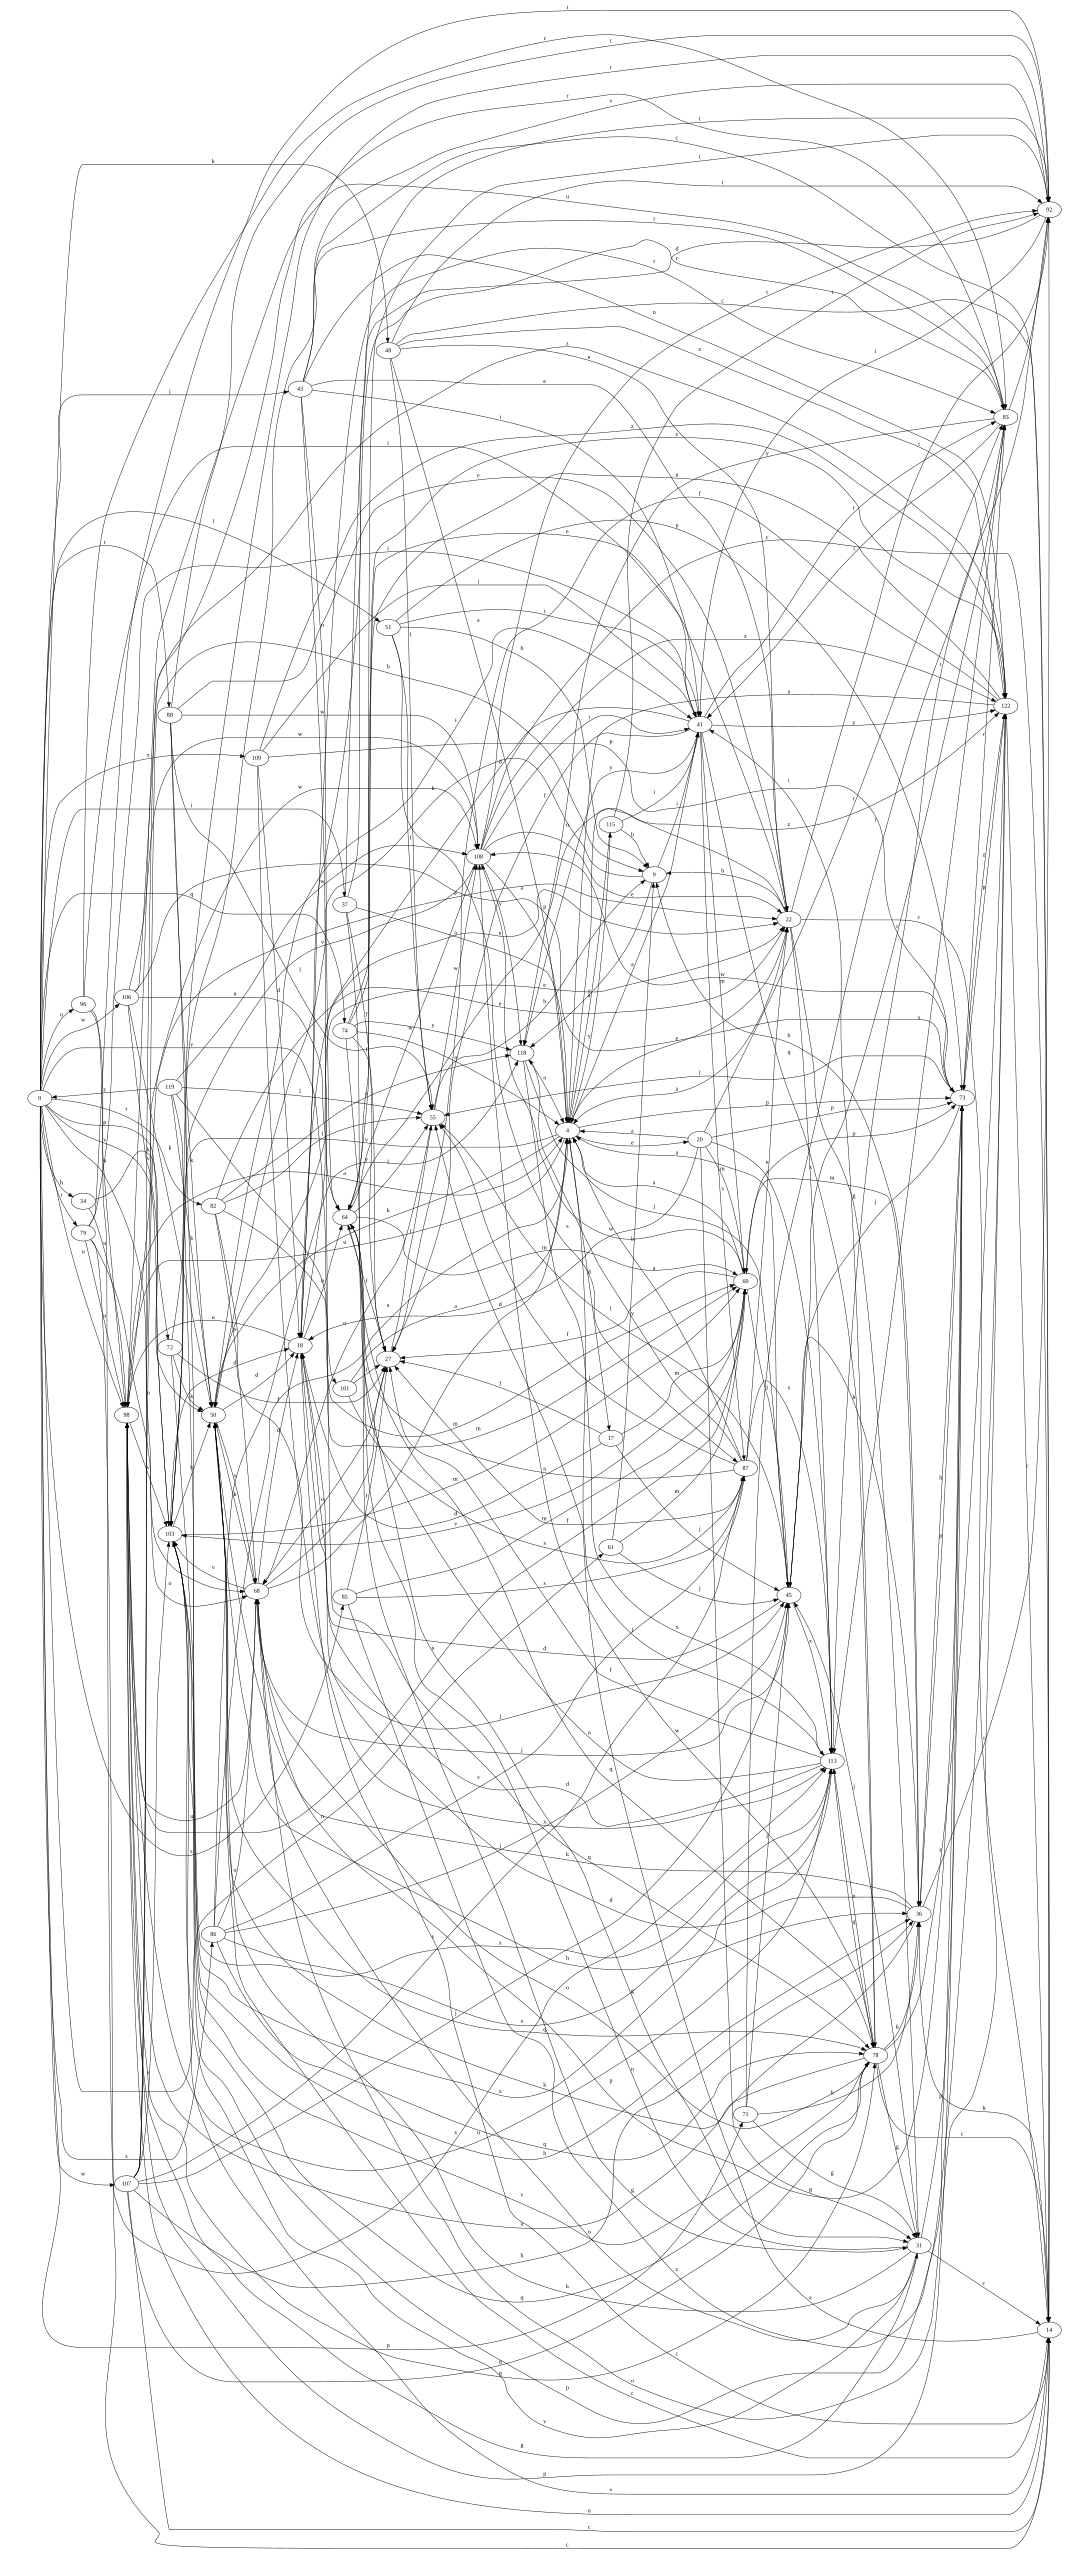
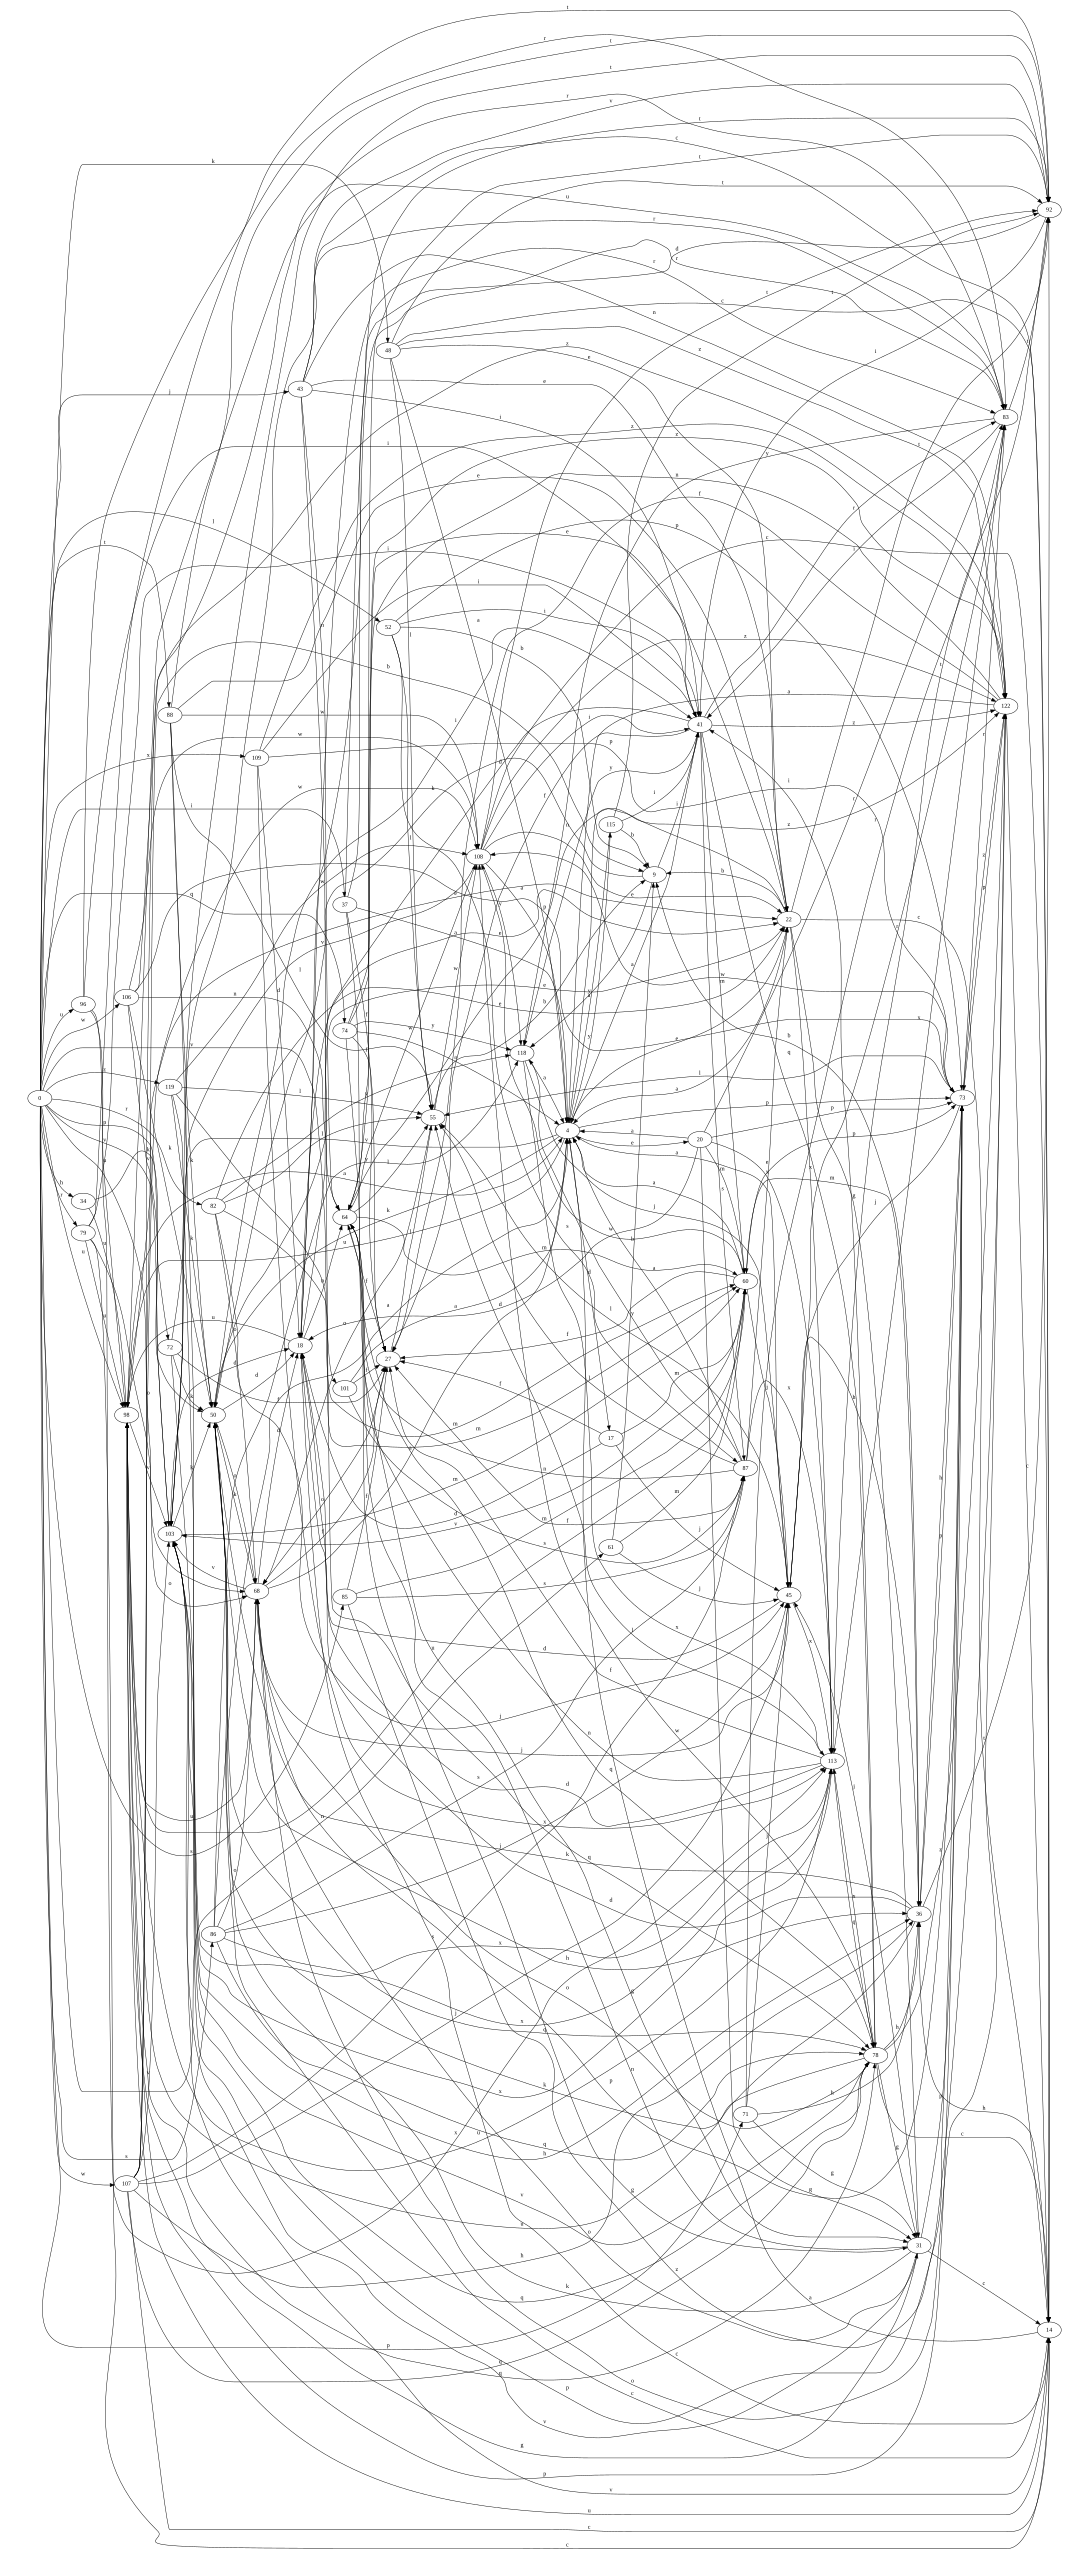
node "51": label "51" -> "52"
edge "119" -> "0": reversed
